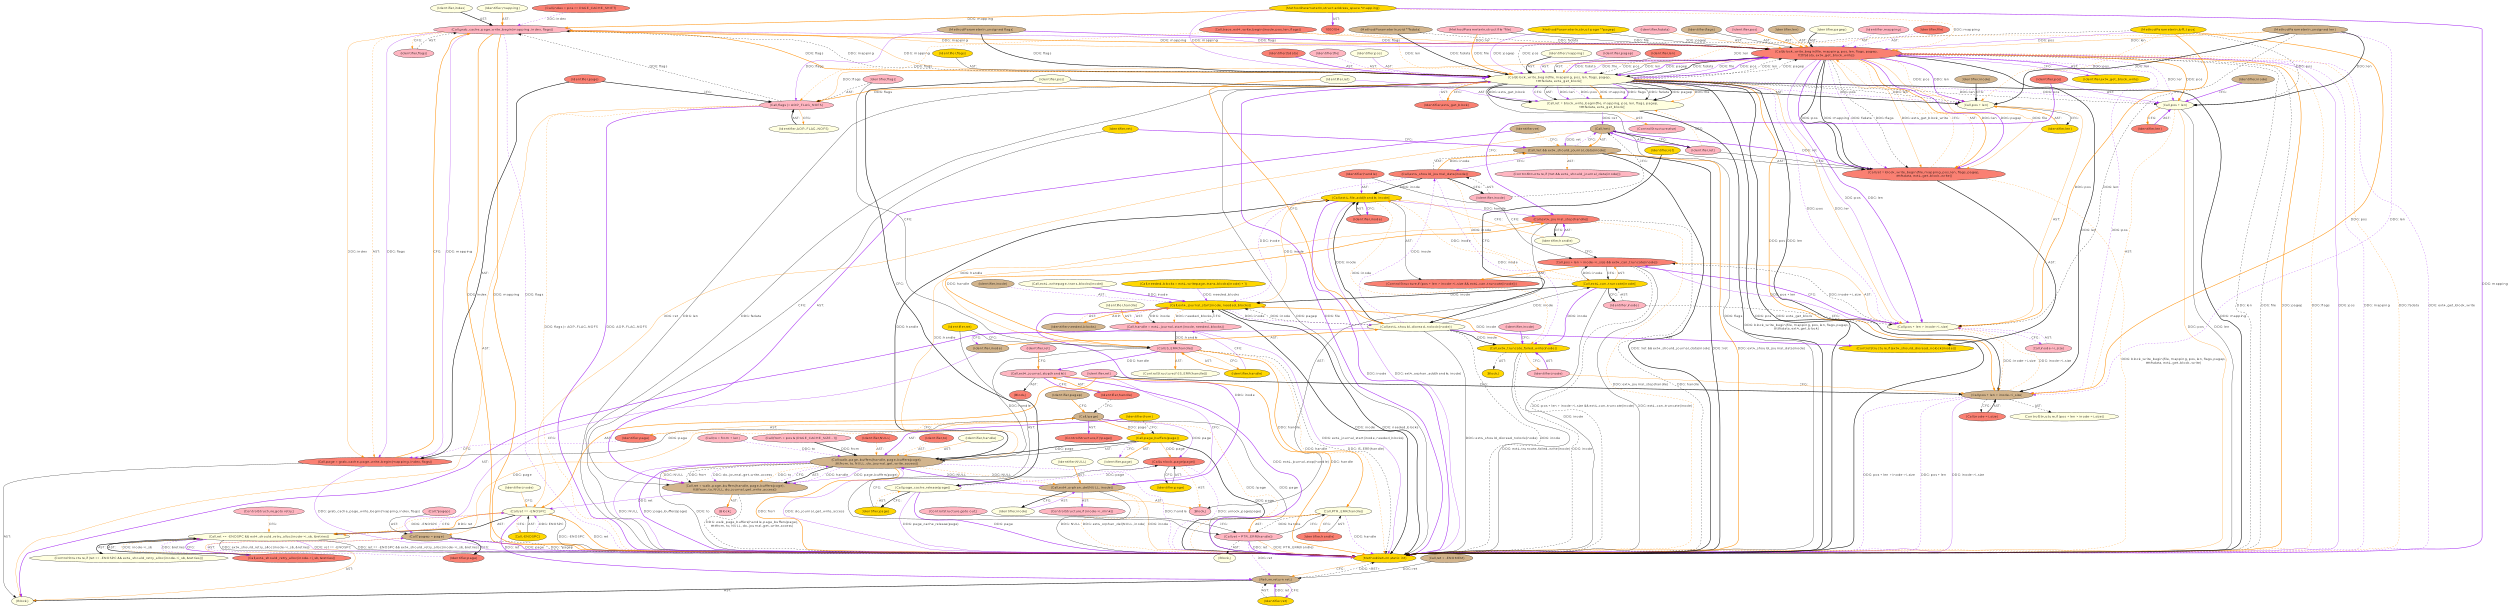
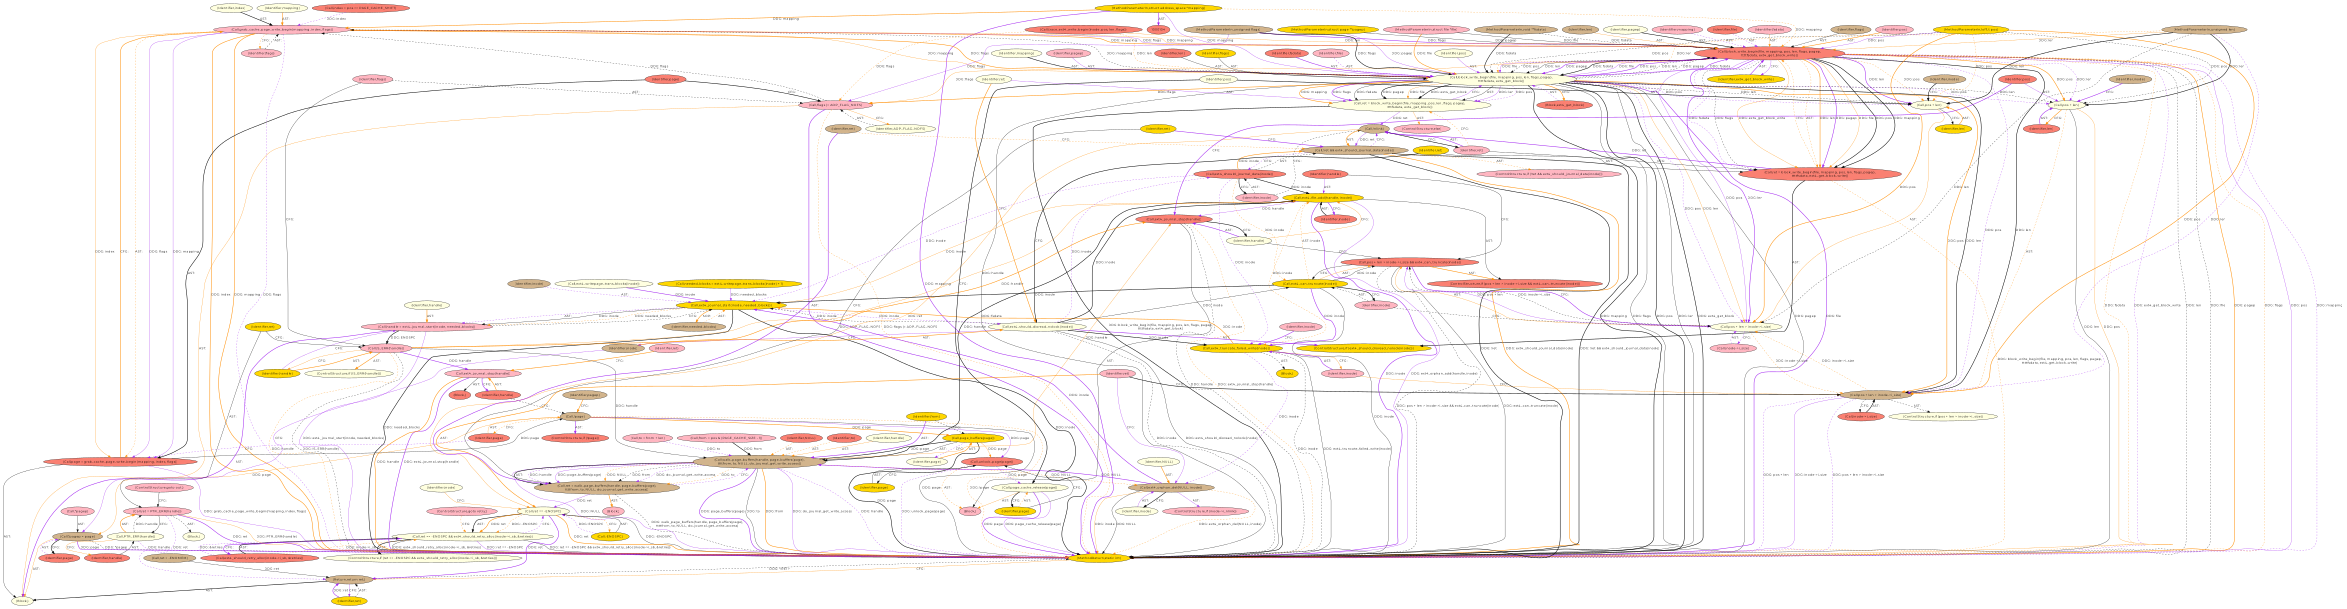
node "(Identifier,ext4_get_block)": label "(Identifier,ext4_get_block)" -> "(Block,ext4_get_block)"
edge "(Identifier,AOP_FLAG_NOFS)" -> "(Call,flags |= AOP_FLAG_NOFS)": style bold -> dashed
node "(Call,!ret)": label "(Call,!ret)" -> "(Call,!nlink)"
edge "(Call,!ret && ext4_should_journal_data(inode))" -> "(Call,ext4_should_journal_data(inode))": style solid -> dashed
edge "(Call,ext4_can_truncate(inode))" -> "(Call,ext4_file_add(handle, inode))": label "DDG: inode" -> "AST: inode"
edge "(Call,handle = ext4_journal_start(inode, needed_blocks))" -> "(Call,IS_ERR(handle))": label "DDG: handle" -> "DDG: ENOSPC"
edge "(Call,ext4_truncate_failed_write(inode))" -> "(Call,ext4_orphan_del(NULL, inode))": added, label "DDG: inode"
edge "(Call,IS_ERR(handle))" -> "(Call,PTR_ERR(handle))": removed, label "DDG: handle"
